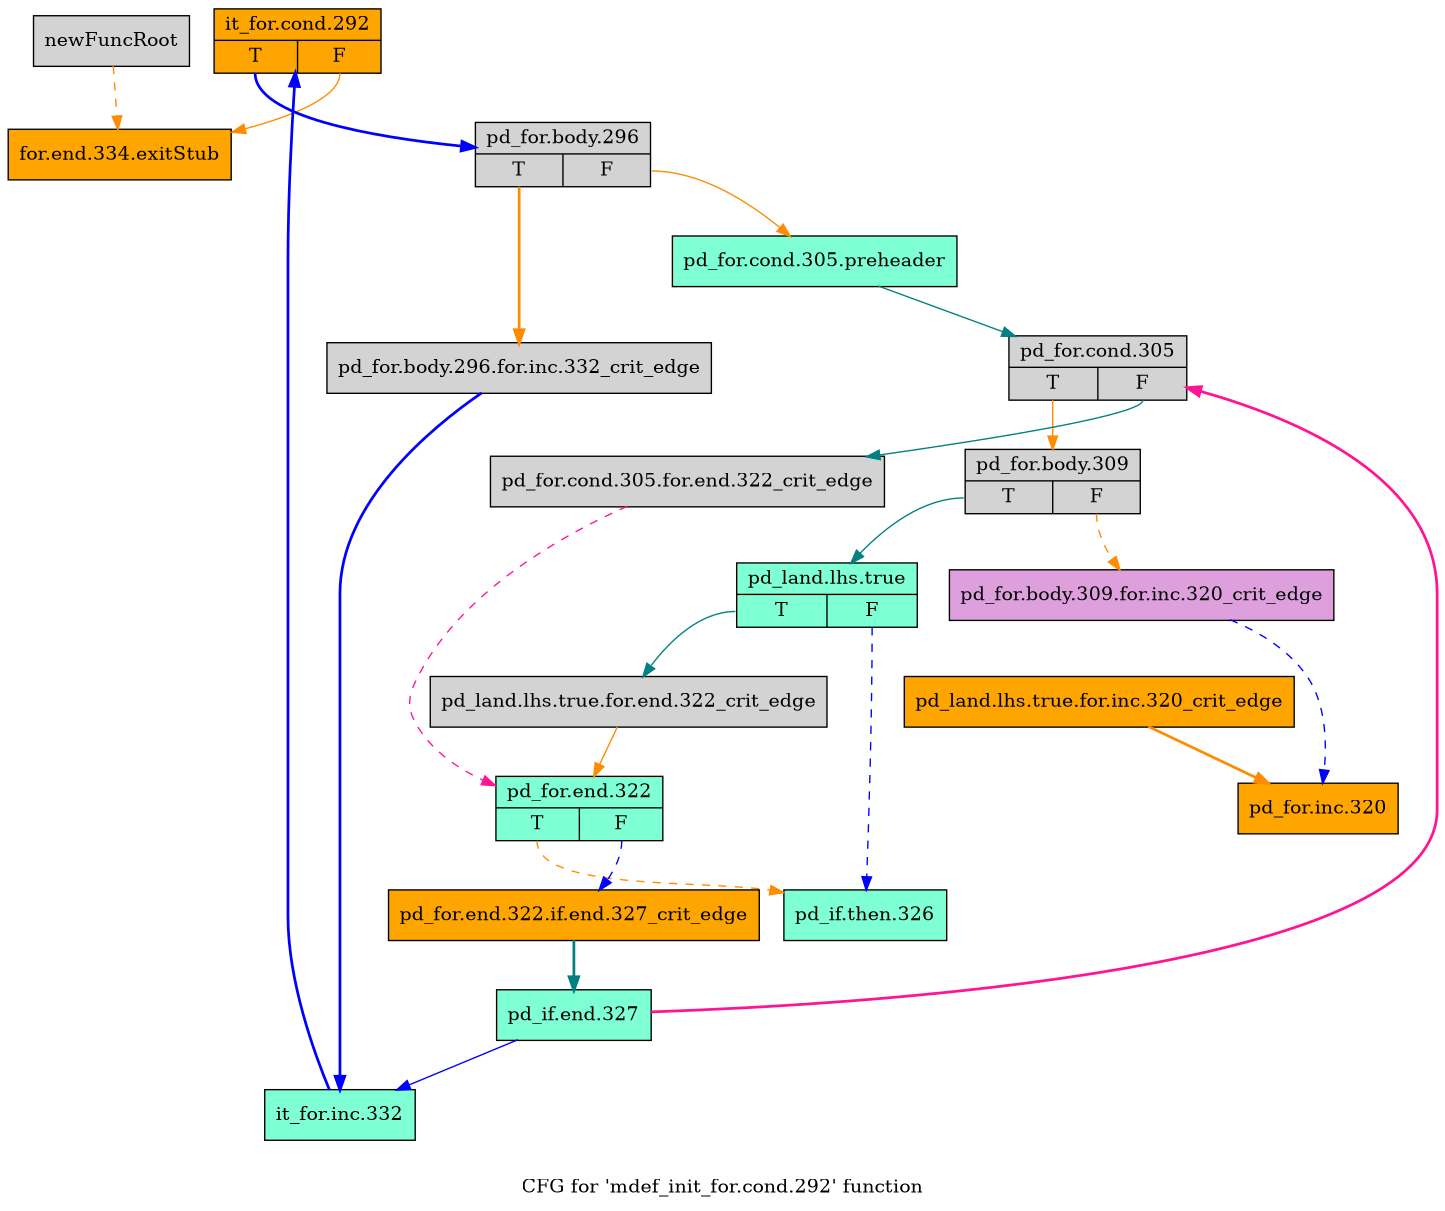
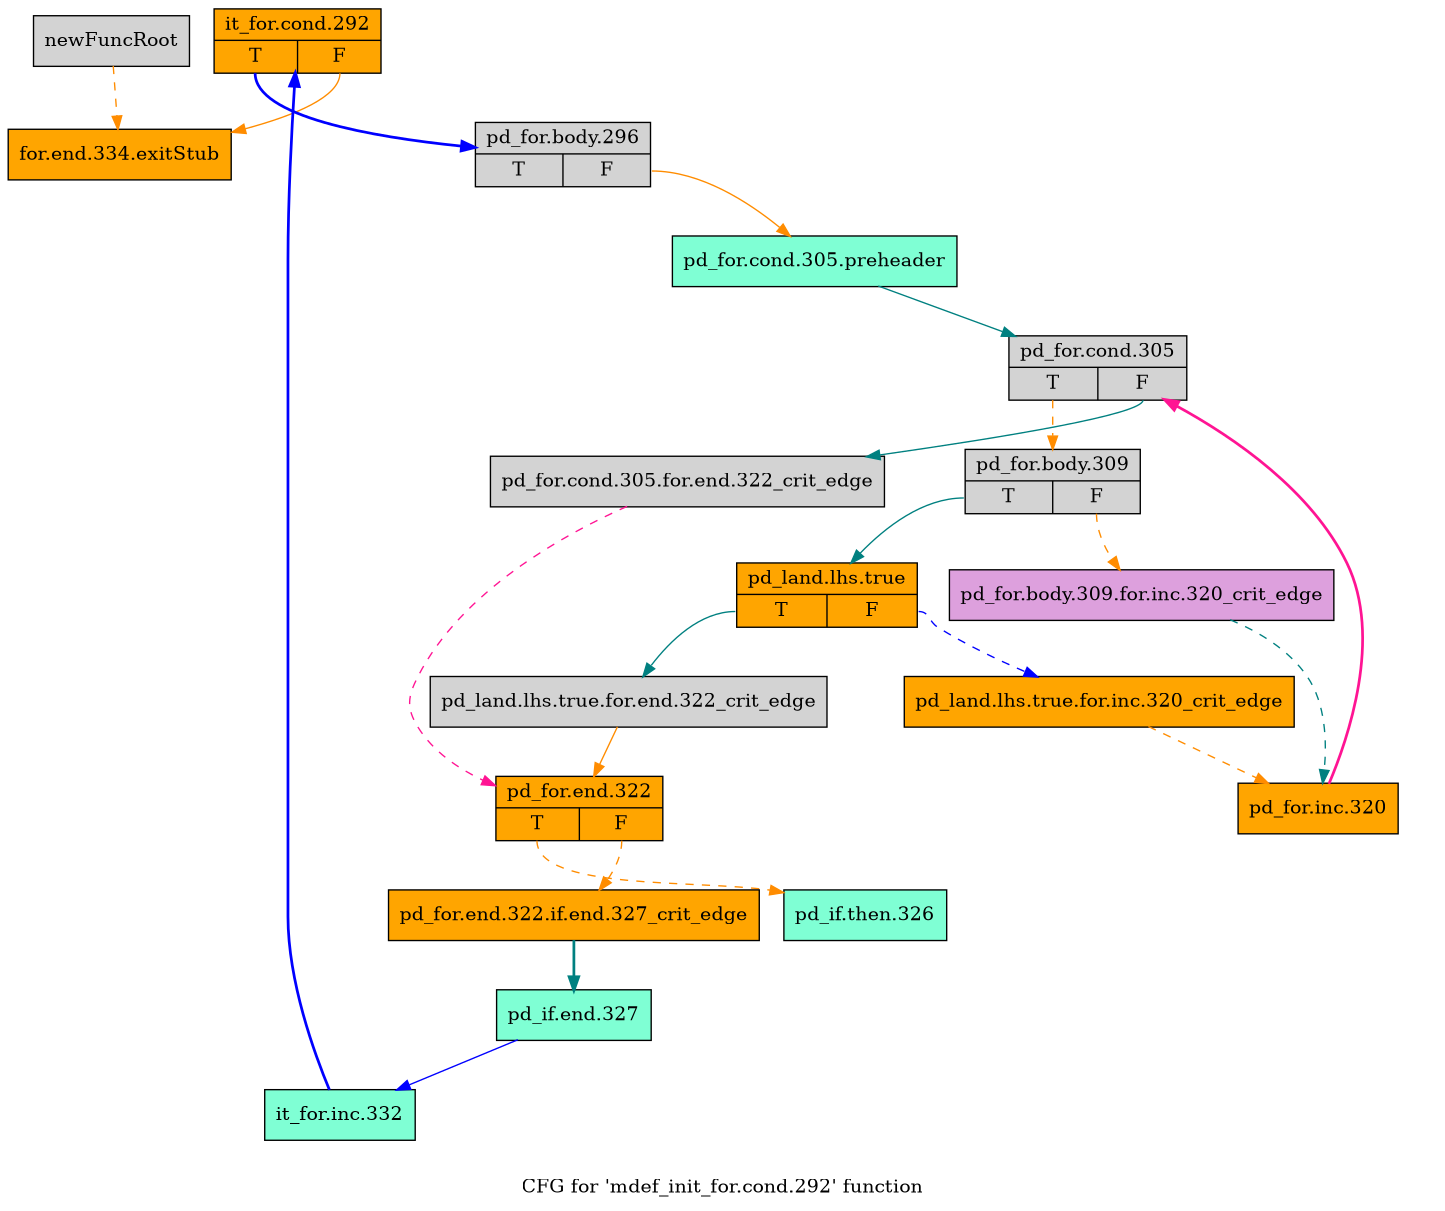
node "pd_for.body.296.for.inc.332_crit_edge": removed
edge "pd_for.cond.305" -> "pd_for.body.309": style solid -> dashed
node "pd_land.lhs.true": fillcolor aquamarine -> orange
edge "pd_for.body.309.for.inc.320_crit_edge" -> "pd_for.inc.320": color blue -> teal
edge "pd_land.lhs.true" -> "pd_if.then.326": now "pd_land.lhs.true" -> "pd_land.lhs.true.for.inc.320_crit_edge"
edge "pd_land.lhs.true.for.inc.320_crit_edge" -> "pd_for.inc.320": style bold -> dashed
node "pd_for.end.322": fillcolor aquamarine -> orange
edge "pd_for.end.322" -> "pd_for.end.322.if.end.327_crit_edge": color blue -> darkorange
edge "pd_if.end.327" -> "pd_for.cond.305": now "pd_for.inc.320" -> "pd_for.cond.305"
